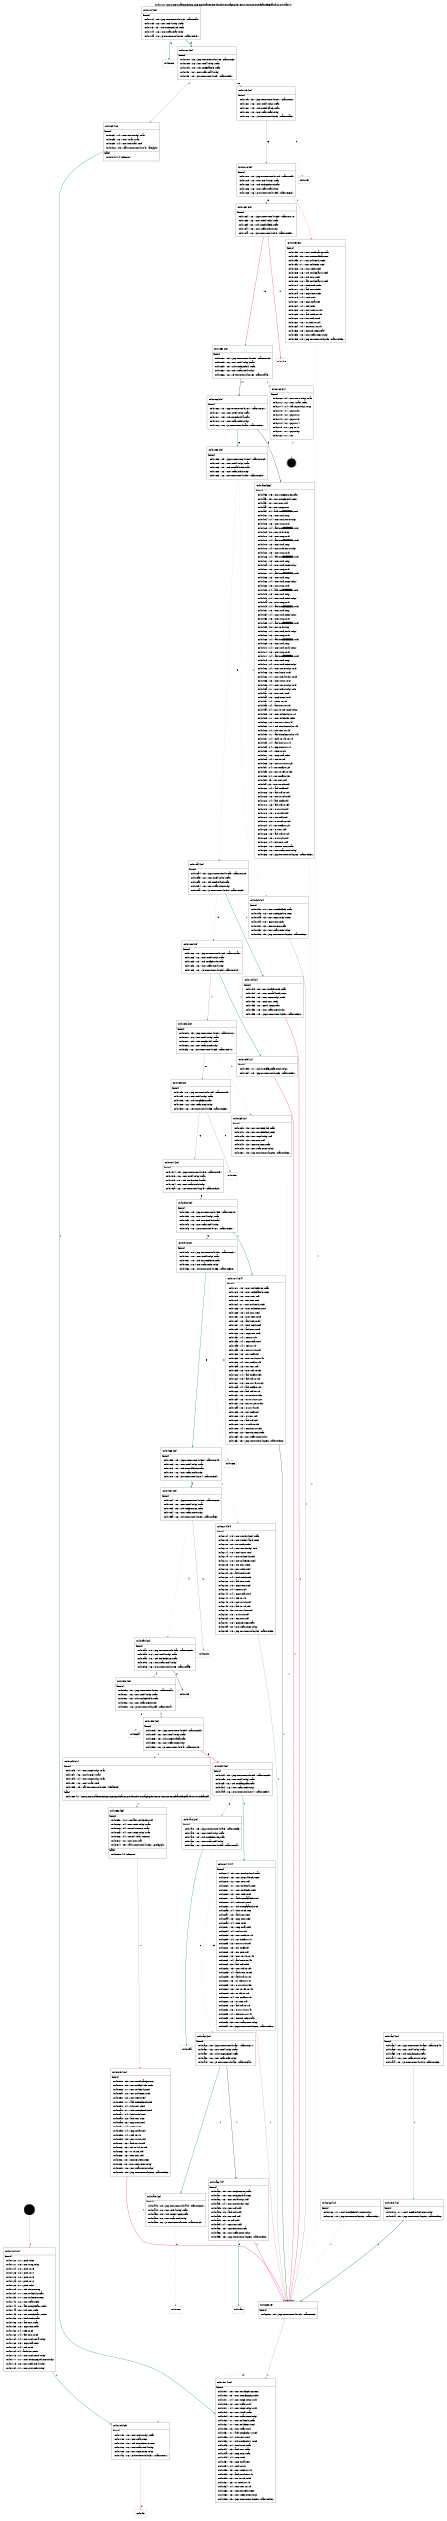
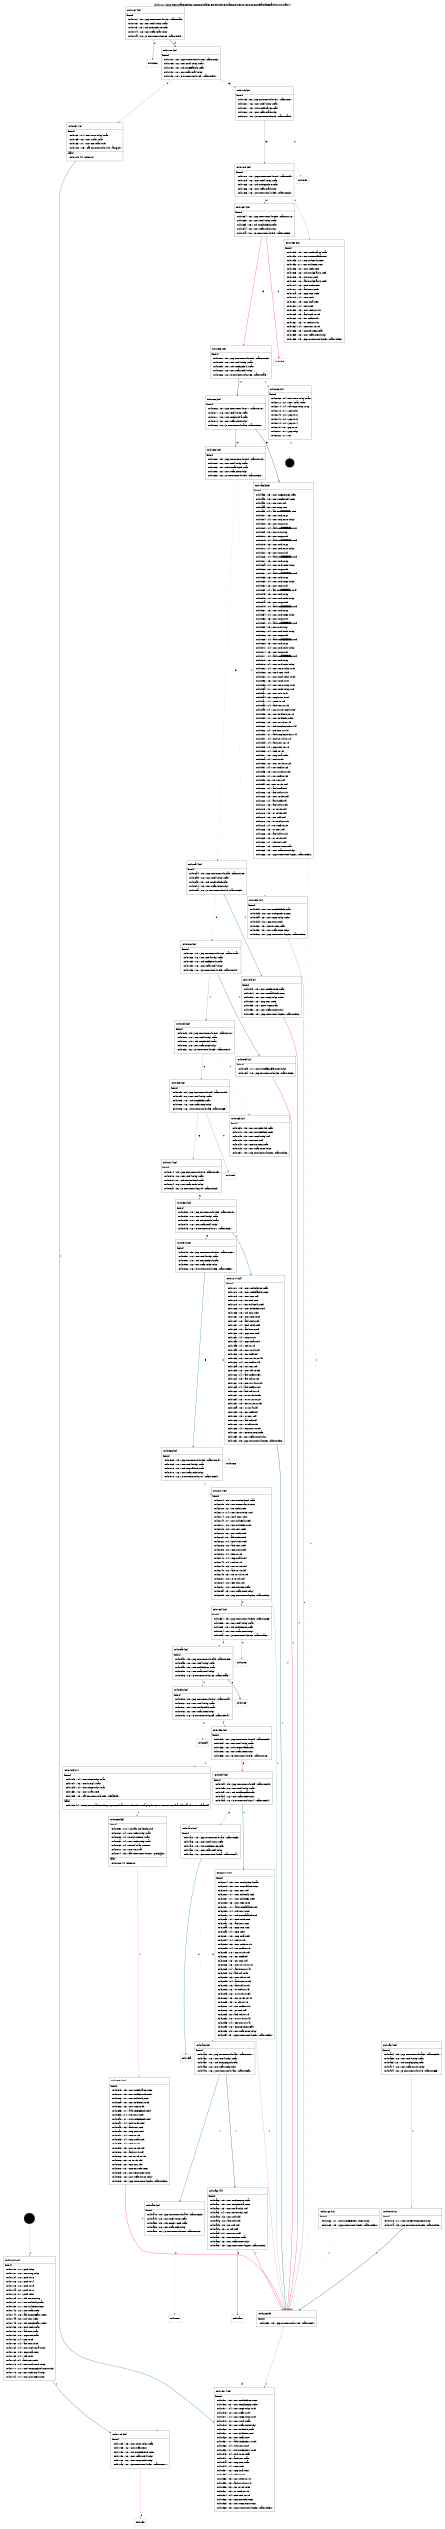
edge "0x401968 [28]" -> "0x401984 [28]": now "0x402104 [94]" -> "0x401984 [28]"
edge "0x401a10 [28]" -> "0x401a2c [28]": label " 13" -> " 2"
